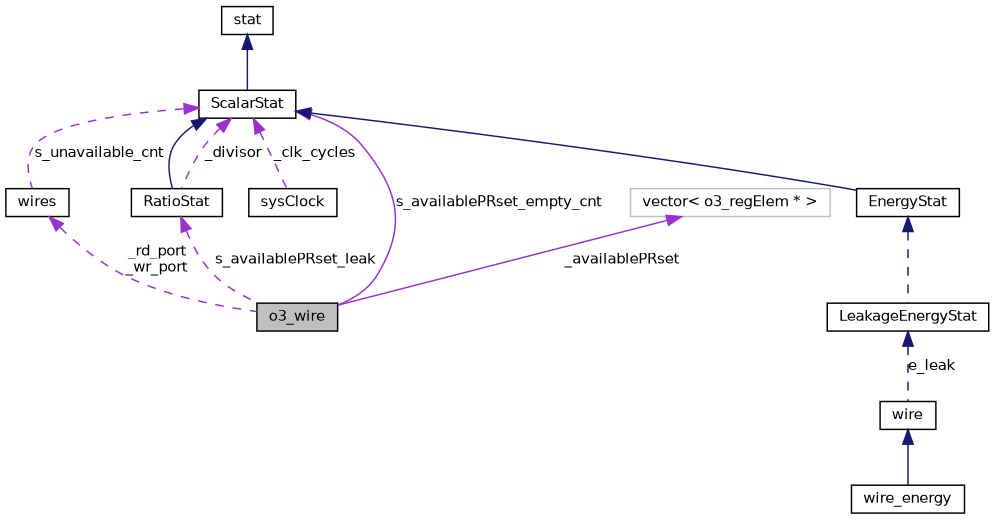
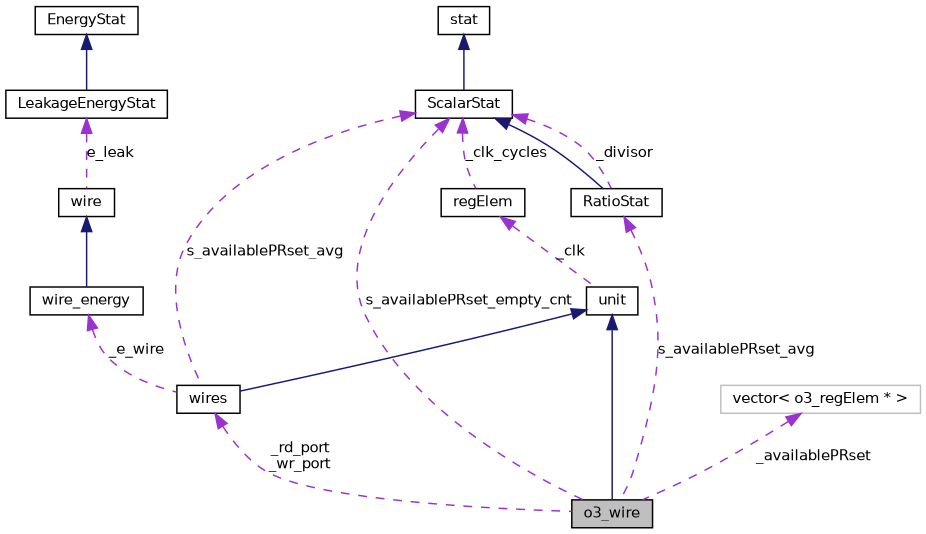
edge "EnergyStat" -> "ScalarStat": removed
edge "wires" -> "ScalarStat": label "s_unavailable_cnt" -> "s_availablePRset_avg"
node "sysClock": label "sysClock" -> "regElem"
edge "o3_wire" -> "ScalarStat": style solid -> dashed
edge "o3_wire" -> "RatioStat": label "s_availablePRset_leak" -> "s_availablePRset_avg"
edge "o3_wire" -> "vector< o3_regElem * >": style solid -> dashed
edge "LeakageEnergyStat" -> "EnergyStat": style dashed -> solid
node "unit": added
edge "wires" -> "wire_energy": added, label "_e_wire"
edge "wire" -> "LeakageEnergyStat": color midnightblue -> darkorchid3
